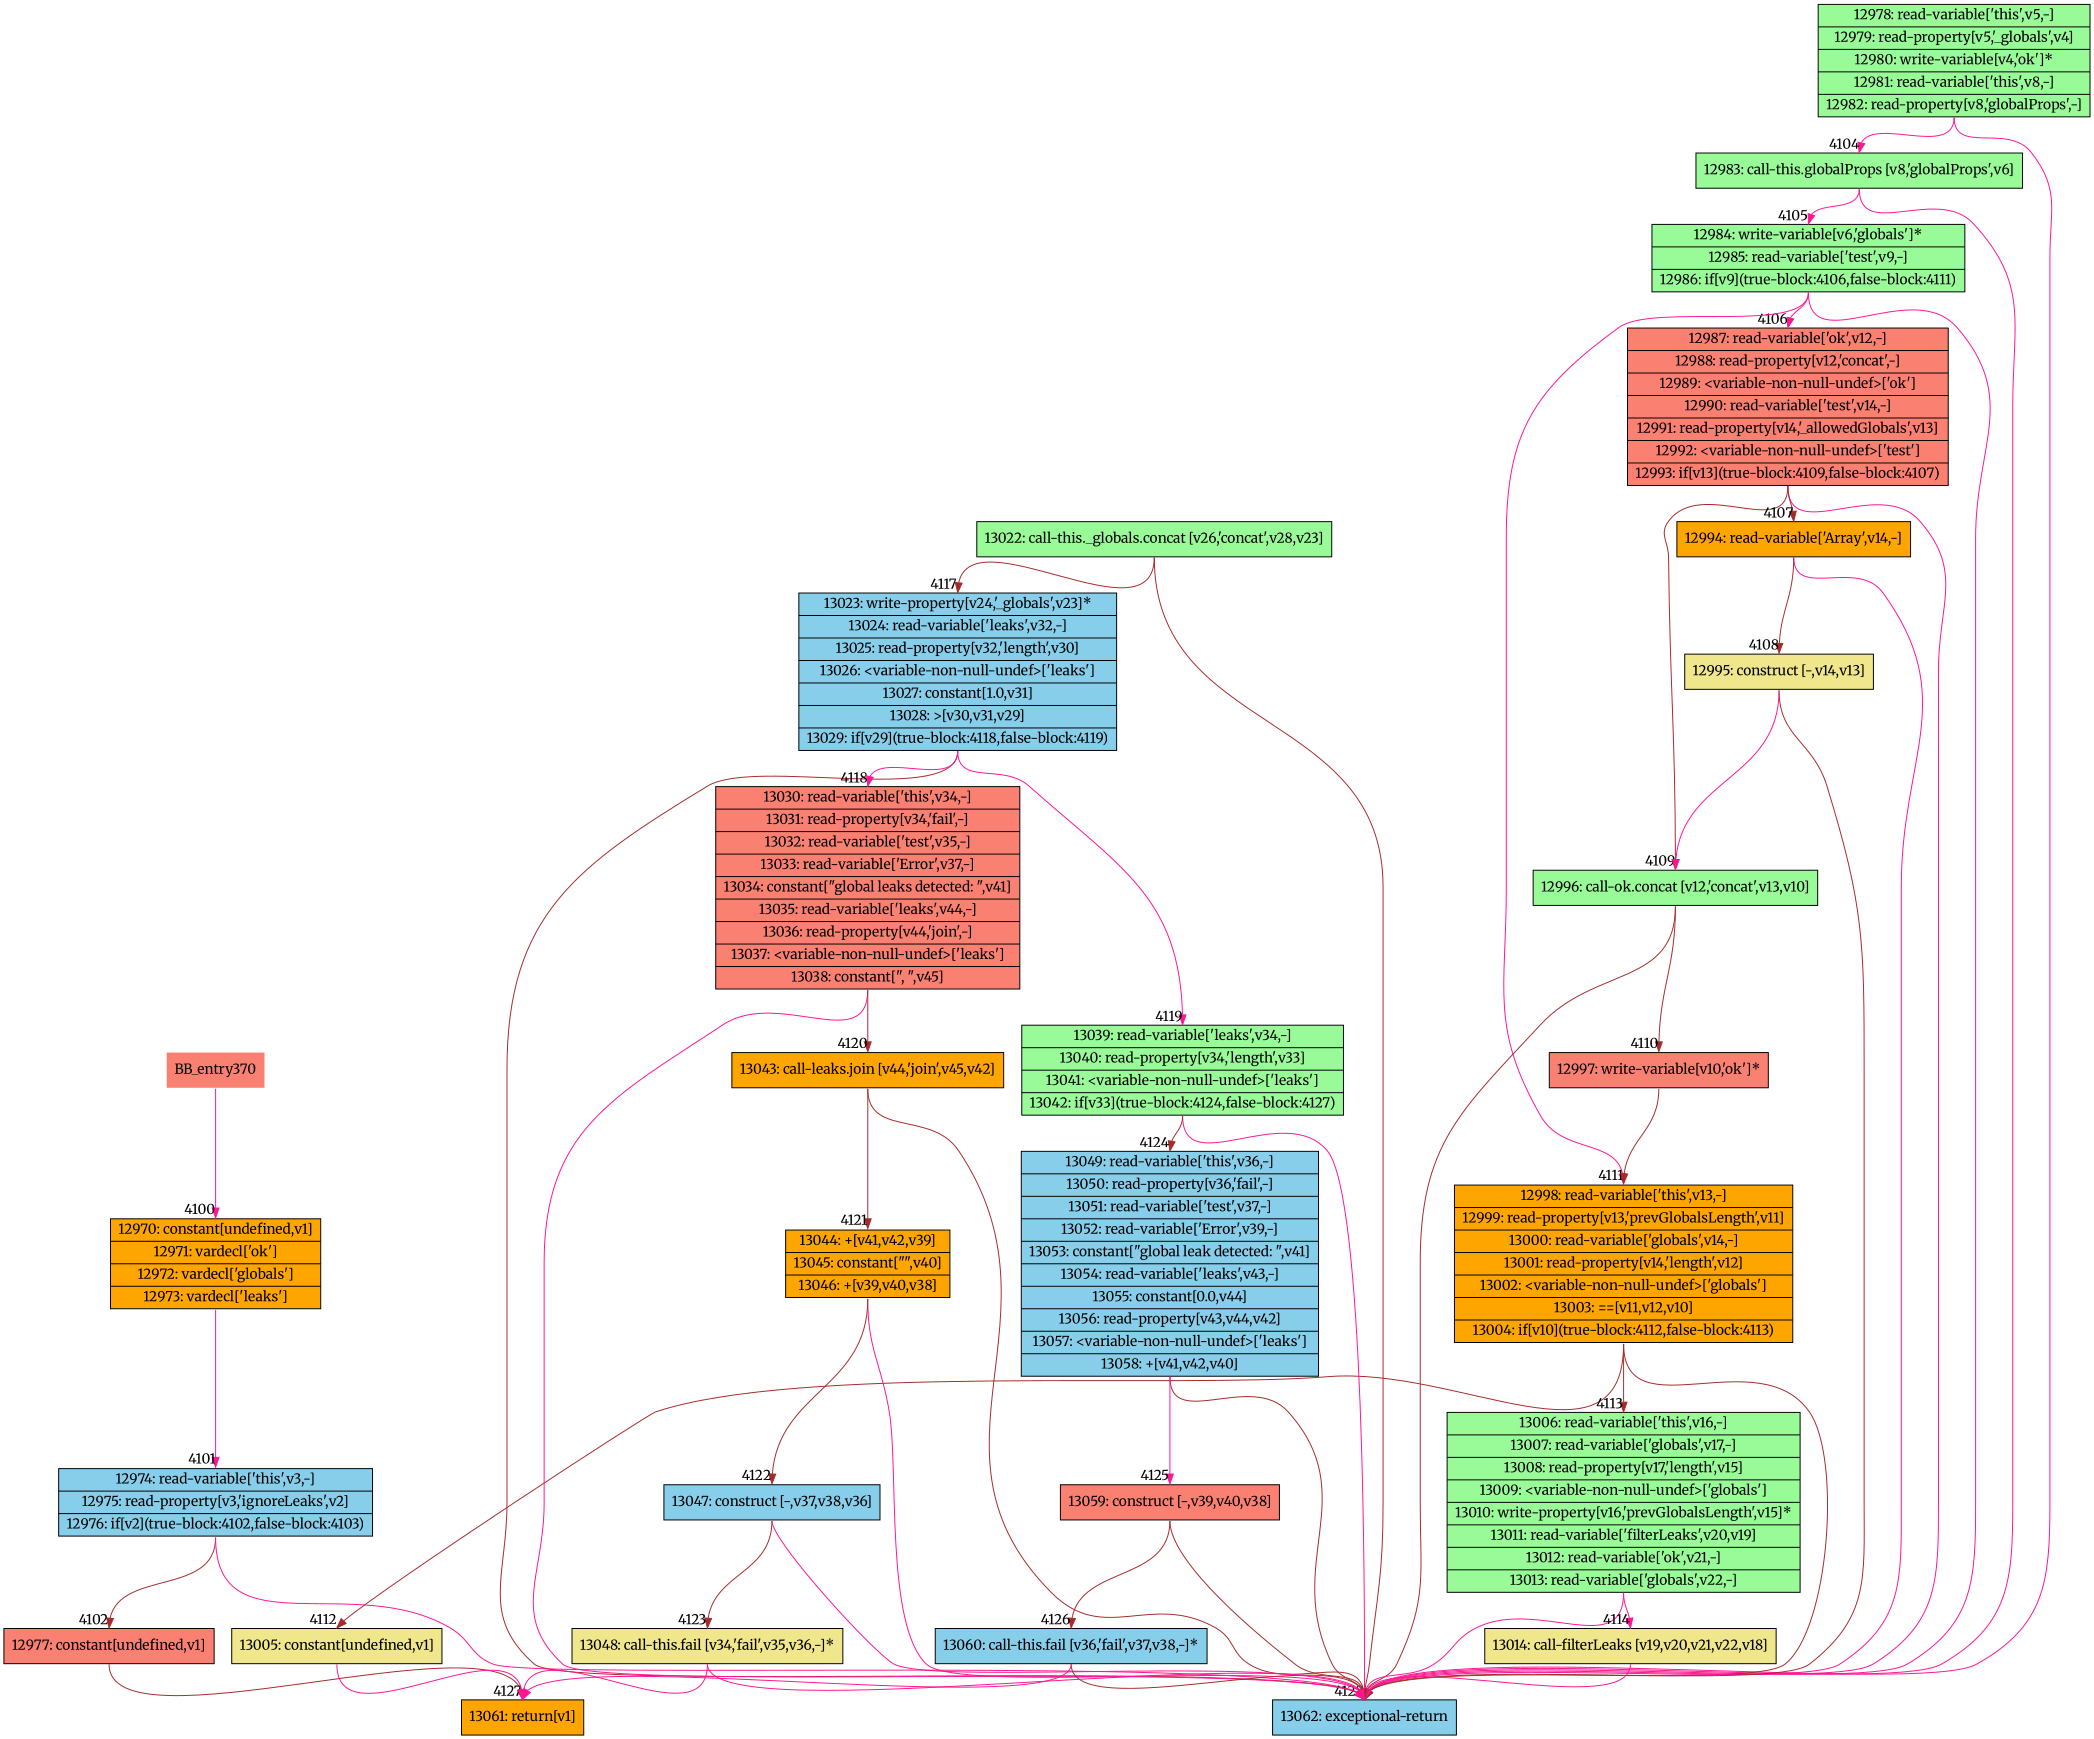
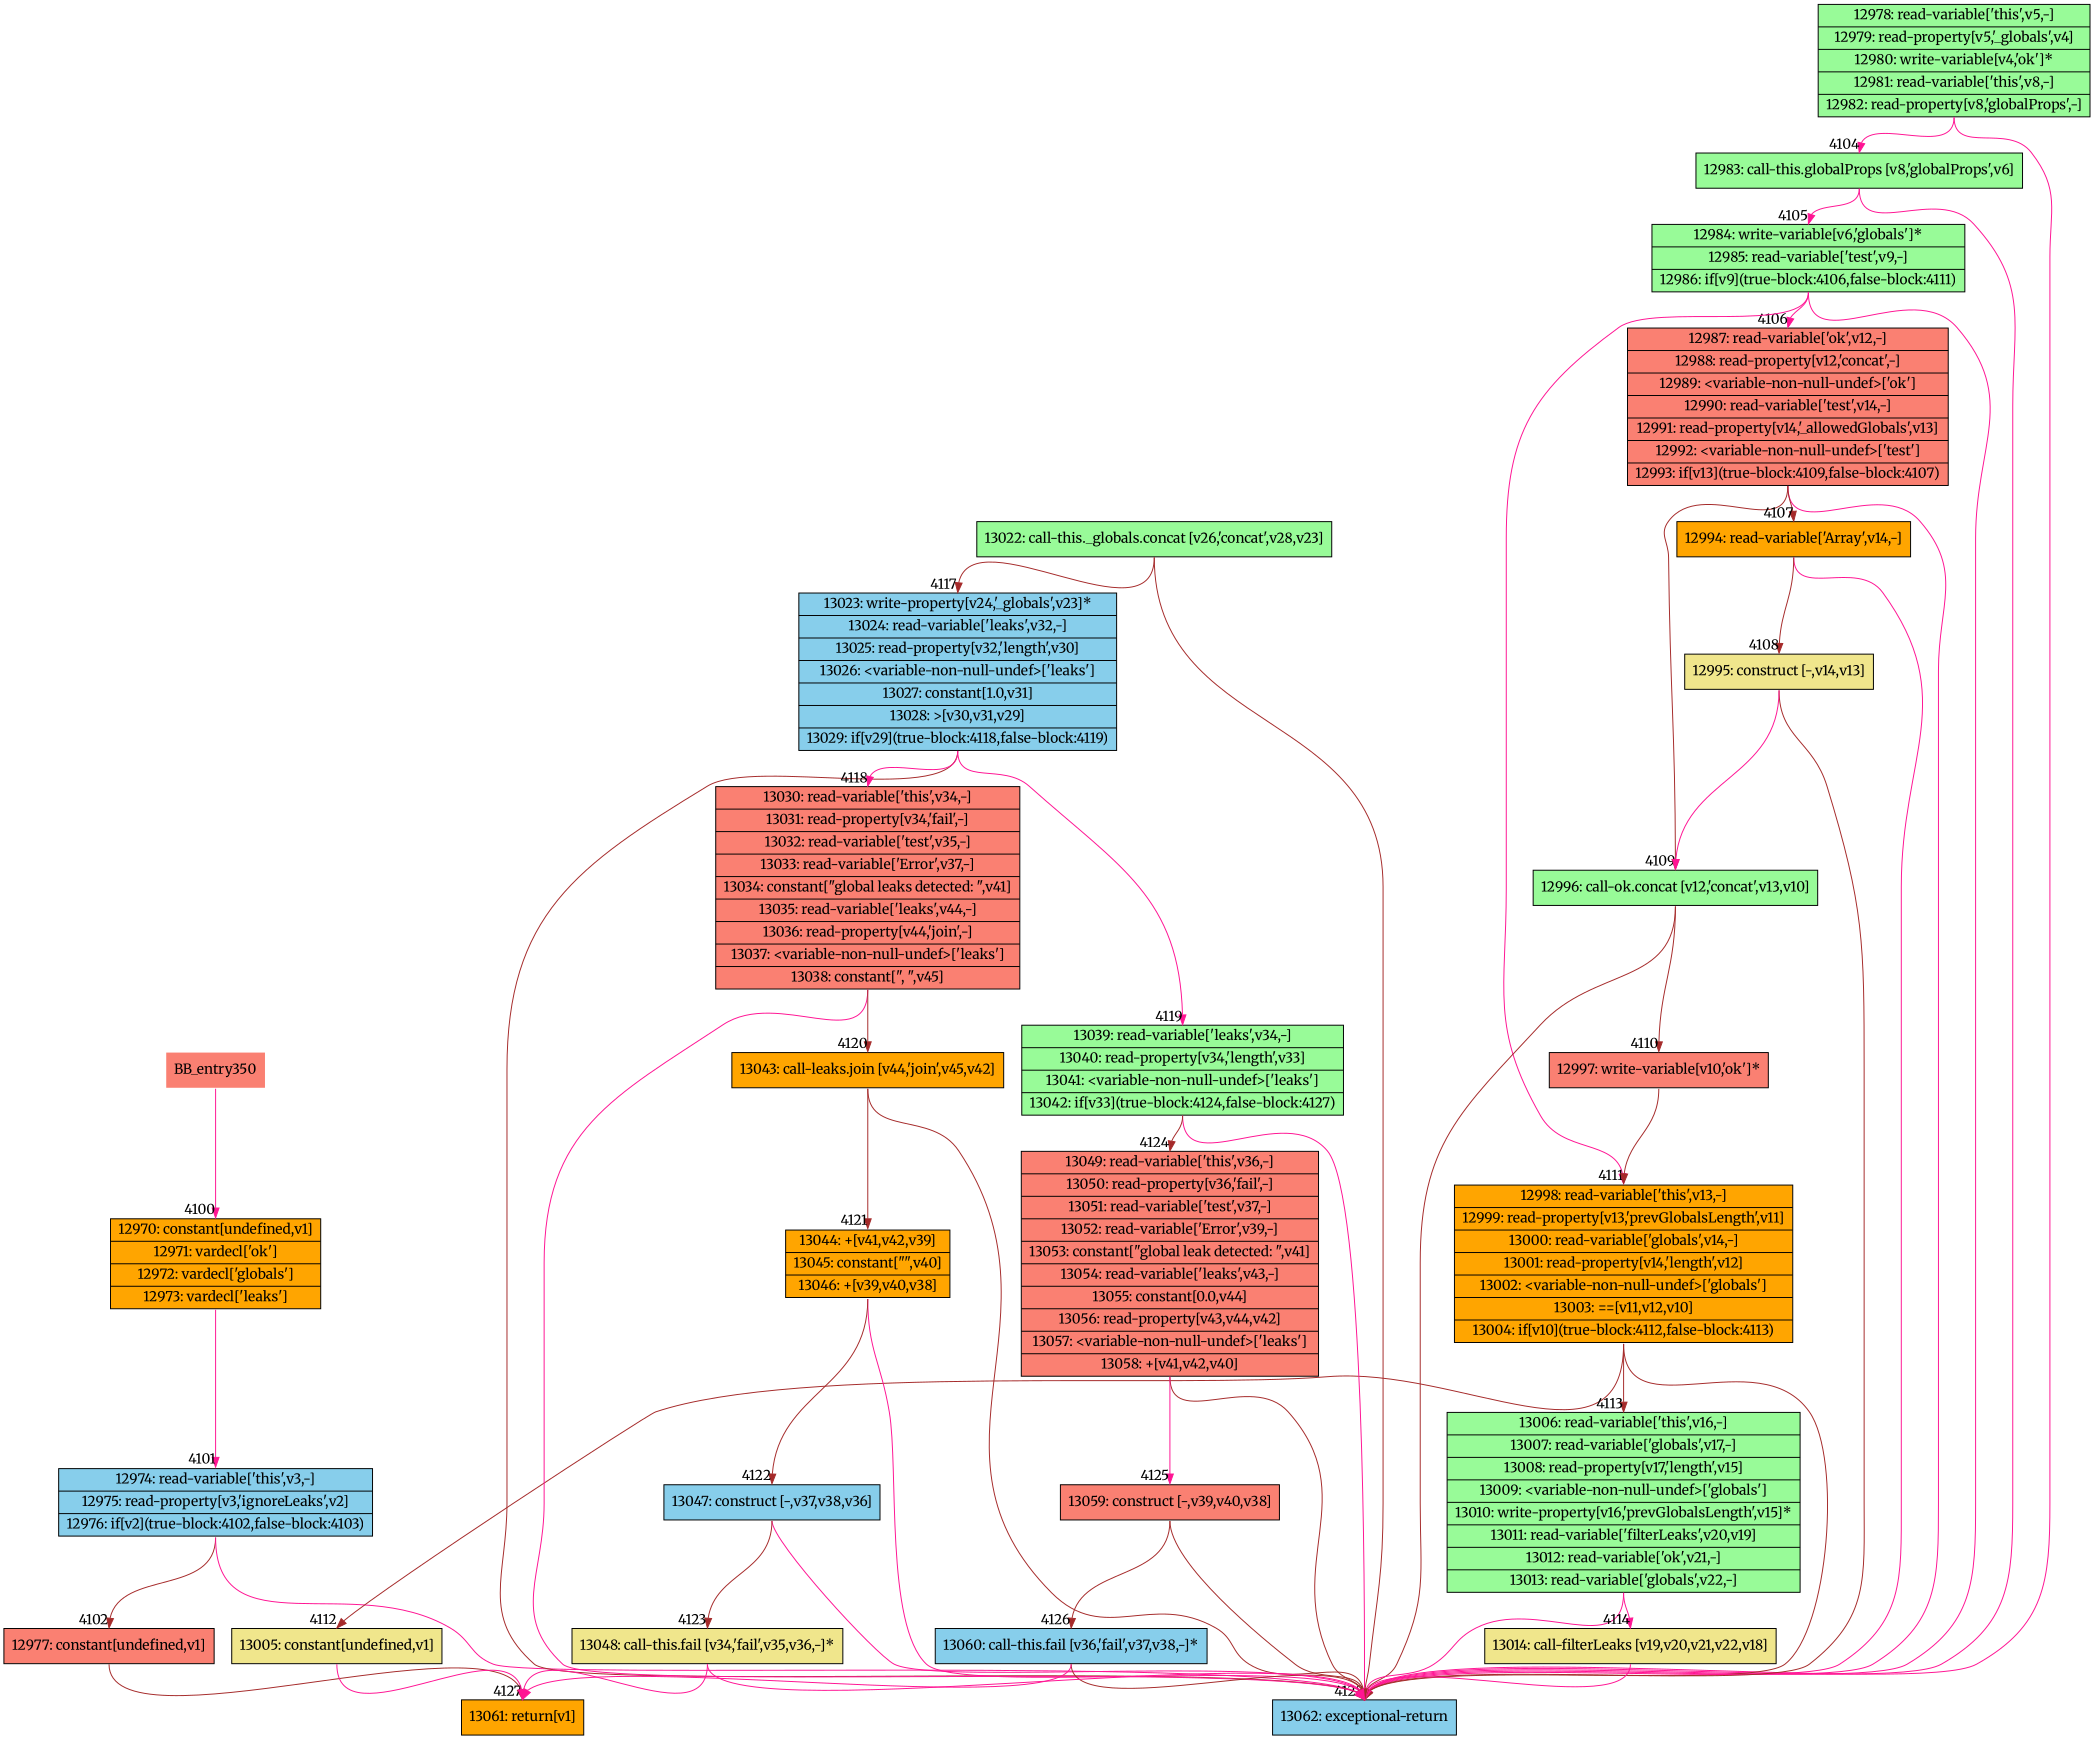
node "BB_entry370": label "BB_entry370" -> "BB_entry350"
node "13049: read-variable['this',v36,-]": fillcolor skyblue -> salmon
